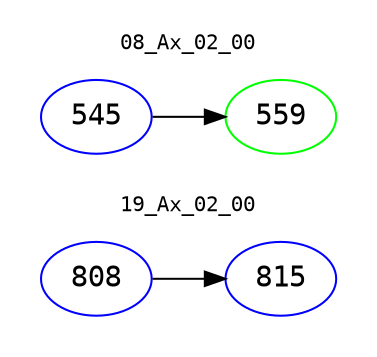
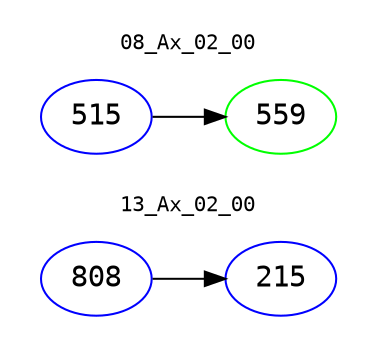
node "545": label "545" -> "515"
cluster "19_Ax_02_00": label "19_Ax_02_00" -> "13_Ax_02_00"
node "815": label "815" -> "215"
